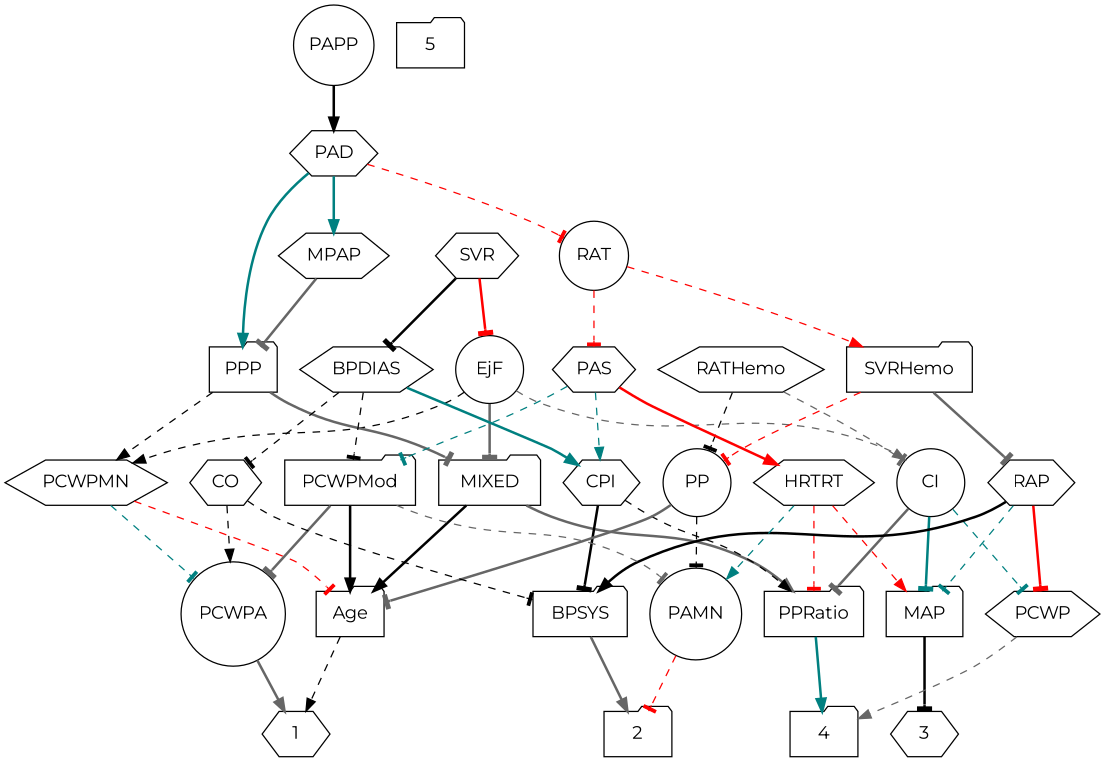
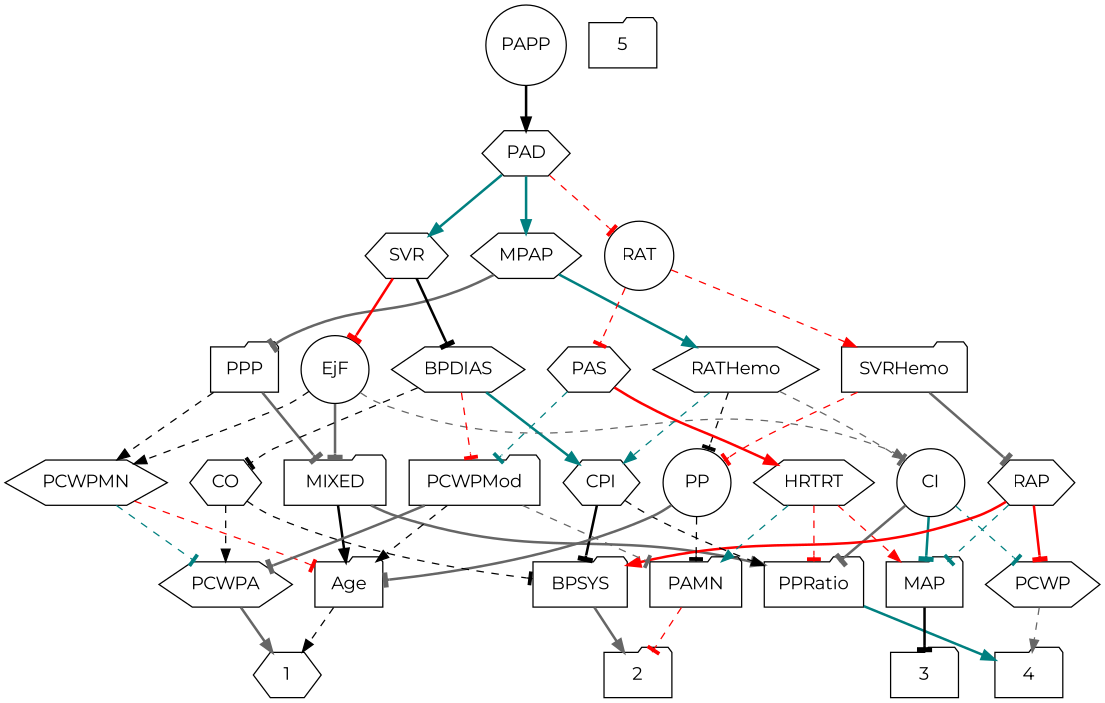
edge "PAD" -> "PPP": now "PAD" -> "SVR"
edge "MPAP" -> "RATHemo": added
edge "BPDIAS" -> "PCWPMod": color black -> red
edge "PAS" -> "CPI": now "RATHemo" -> "CPI"
edge "RAP" -> "BPSYS": color black -> red
edge "PCWPMod" -> "Age": style bold -> dashed
node "PCWPA": shape circle -> hexagon
node "PAMN": shape circle -> folder
node "3": shape hexagon -> folder
